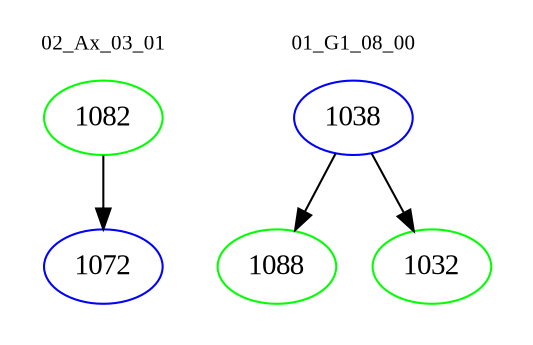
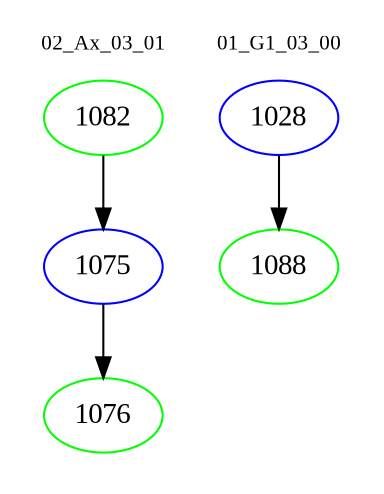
cluster "01_G1_08_00": label "01_G1_08_00" -> "01_G1_03_00"
node "1038": label "1038" -> "1028"
node "1072": label "1072" -> "1075"
node "1032": removed
node "1076": added
